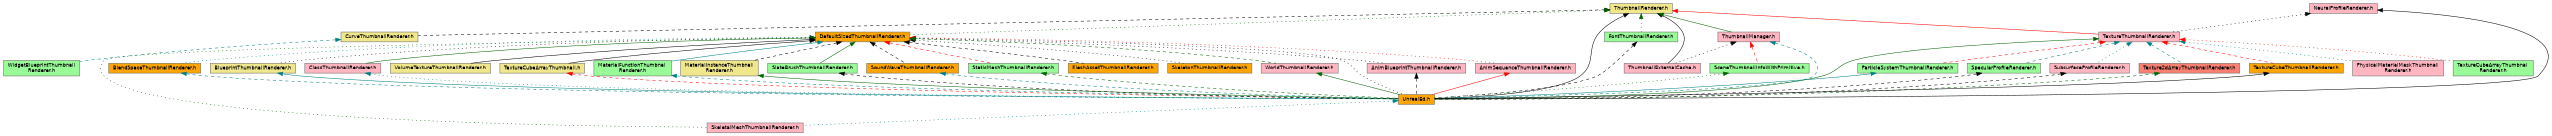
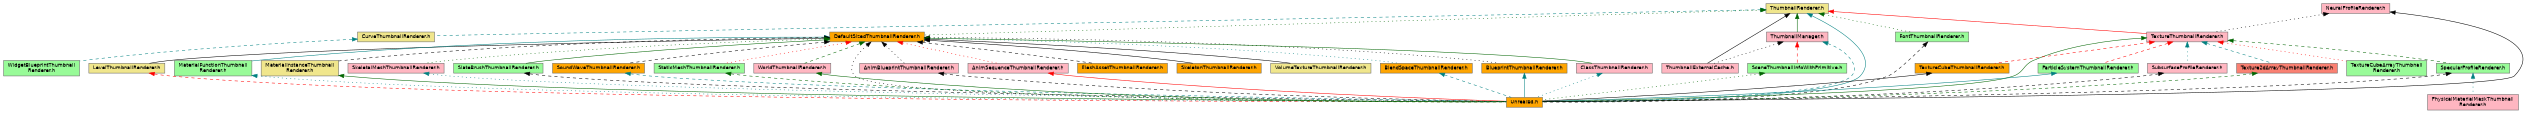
edge "CurveThumbnailRenderer.h" -> "ThumbnailRenderer.h": color black -> teal
edge "SkeletonThumbnailRenderer.h" -> "DefaultSizedThumbnailRenderer.h": style dotted -> solid
edge "PhysicalMaterialMaskThumbnail Renderer.h" -> "TextureThumbnailRenderer.h": now "PhysicalMaterialMaskThumbnail Renderer.h" -> "SpecularProfileRenderer.h"
edge "StaticMeshThumbnailRenderer.h" -> "DefaultSizedThumbnailRenderer.h": style dashed -> dotted
edge "SpecularProfileRenderer.h" -> "TextureThumbnailRenderer.h": color teal -> darkgreen
node "BlueprintThumbnailRenderer.h": fillcolor khaki -> orange
node "TextureCubeArrayThumbnail.h": label "TextureCubeArrayThumbnail.h" -> "LevelThumbnailRenderer.h"
edge "UnrealEd.h" -> "ThumbnailRenderer.h": color black -> teal
edge "UnrealEd.h" -> "MaterialFunctionThumbnail Renderer.h": style dashed -> dotted
edge "SkeletalMeshThumbnailRenderer.h" -> "UnrealEd.h": reversed
